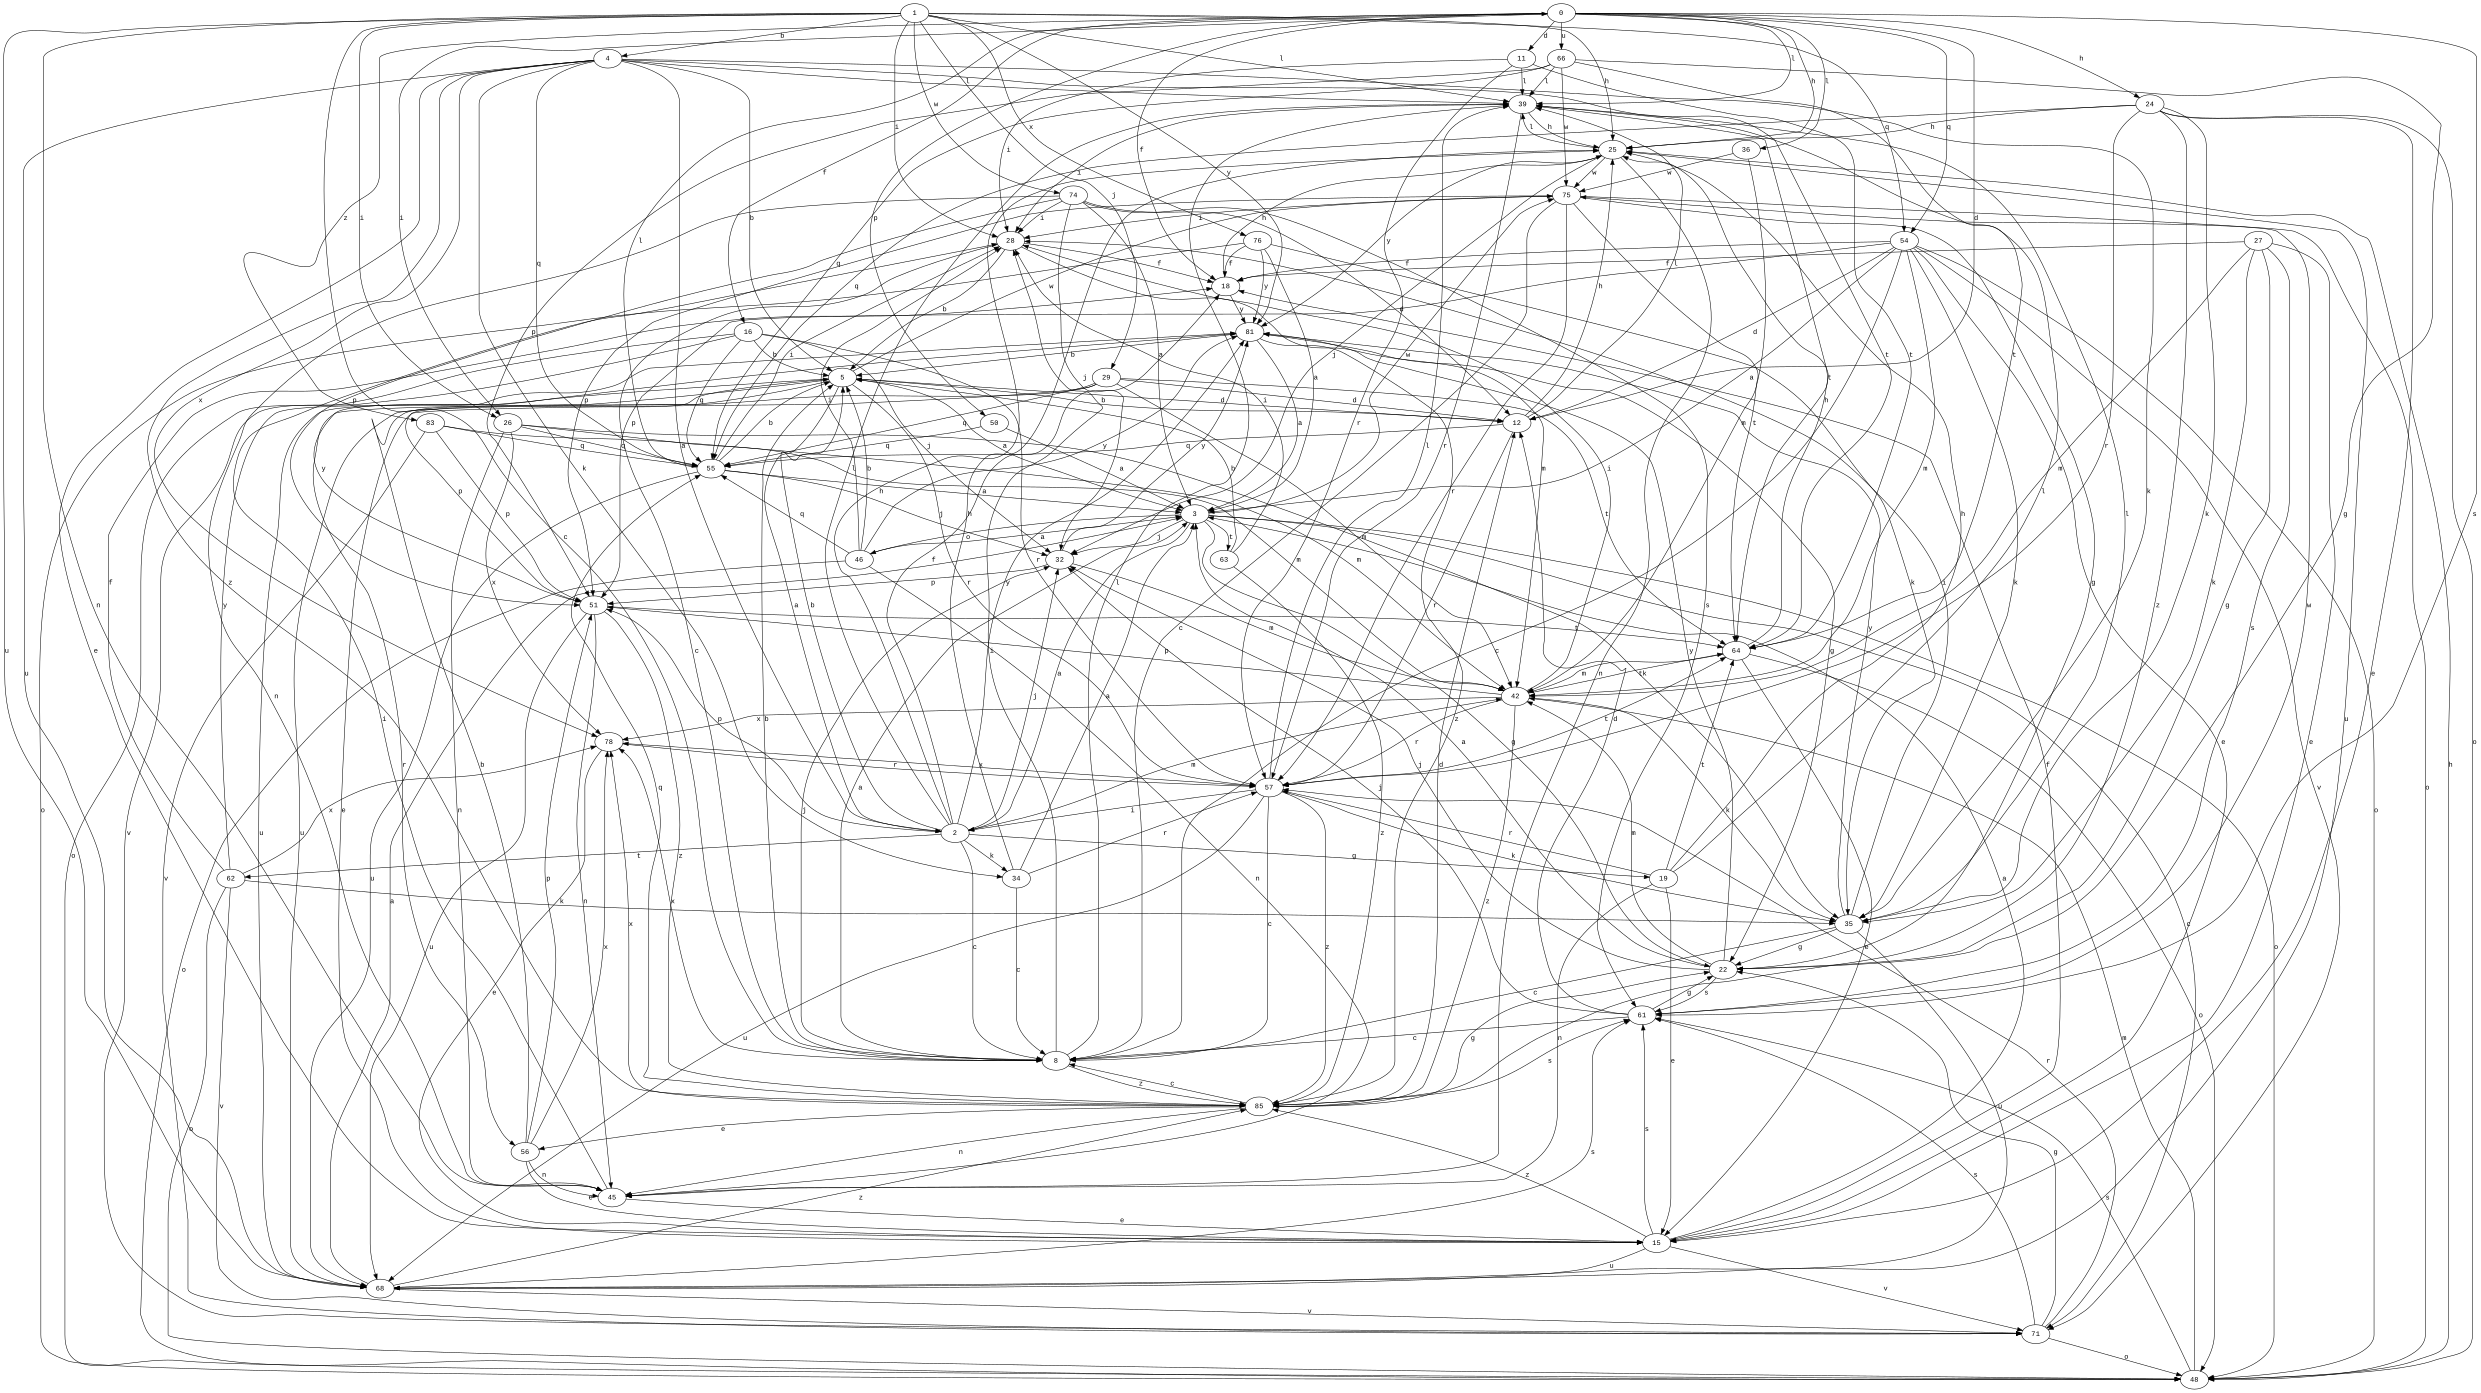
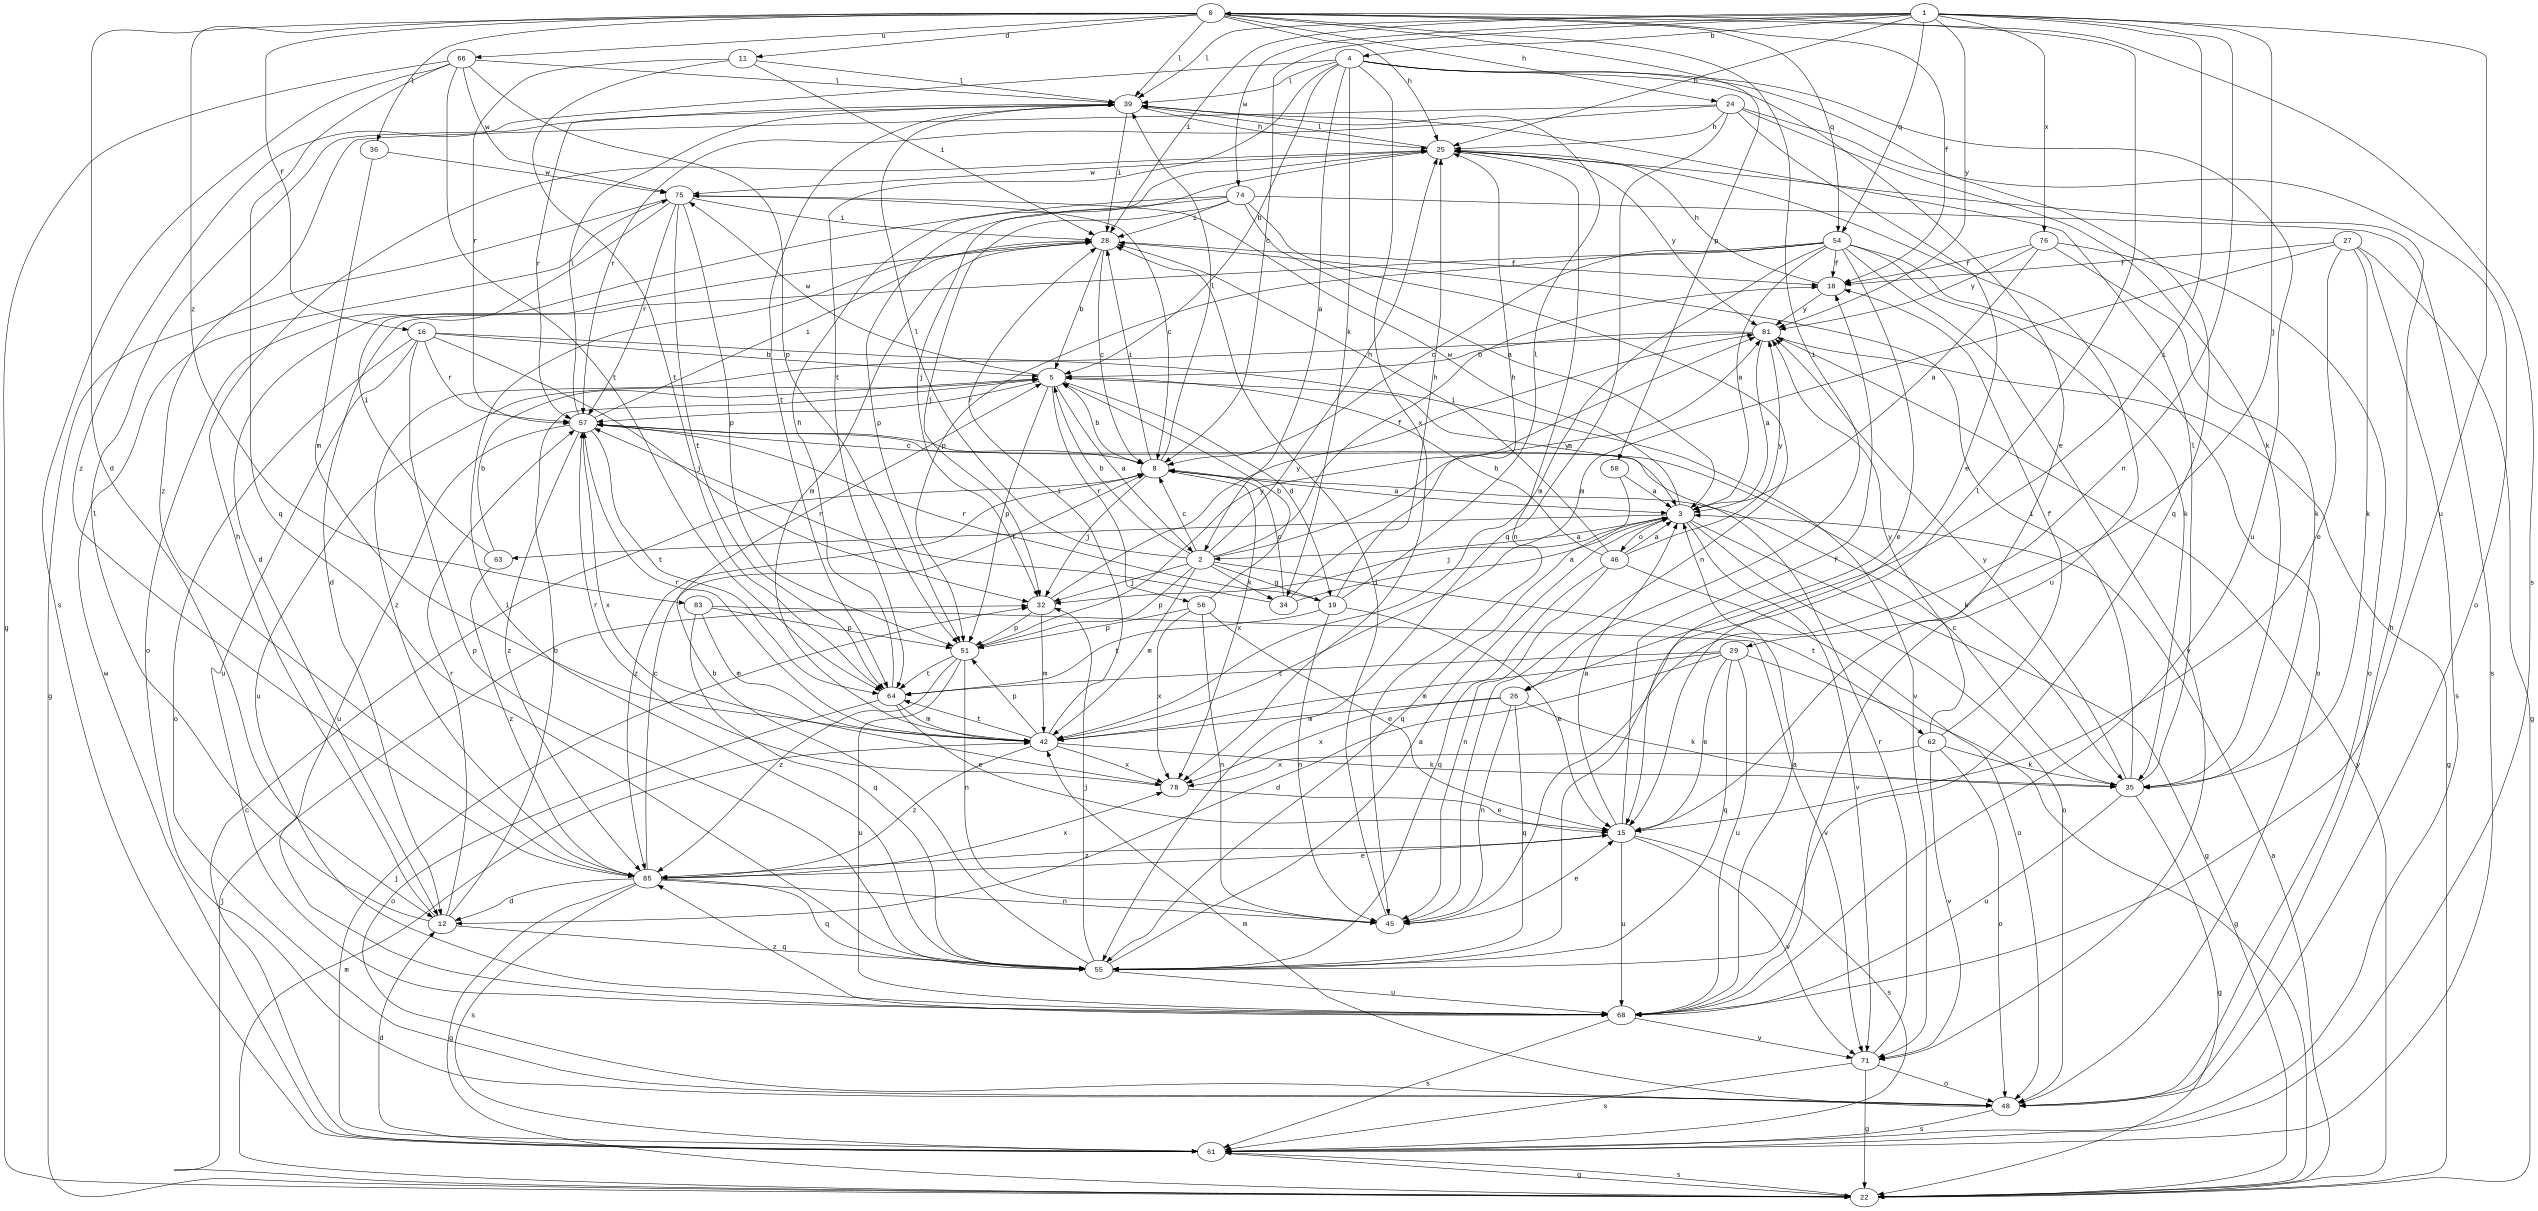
edge "4" -> "35": removed, label "k"
edge "16" -> "55": label "q" -> "p"
edge "5" -> "12": now "5" -> "19"
edge "57" -> "2": now "57" -> "28"
edge "3" -> "71": label "c" -> "v"
edge "66" -> "61": added, label "s"
edge "29" -> "22": added, label "g"
edge "16" -> "68": added, label "u"
edge "85" -> "56": now "85" -> "15"
